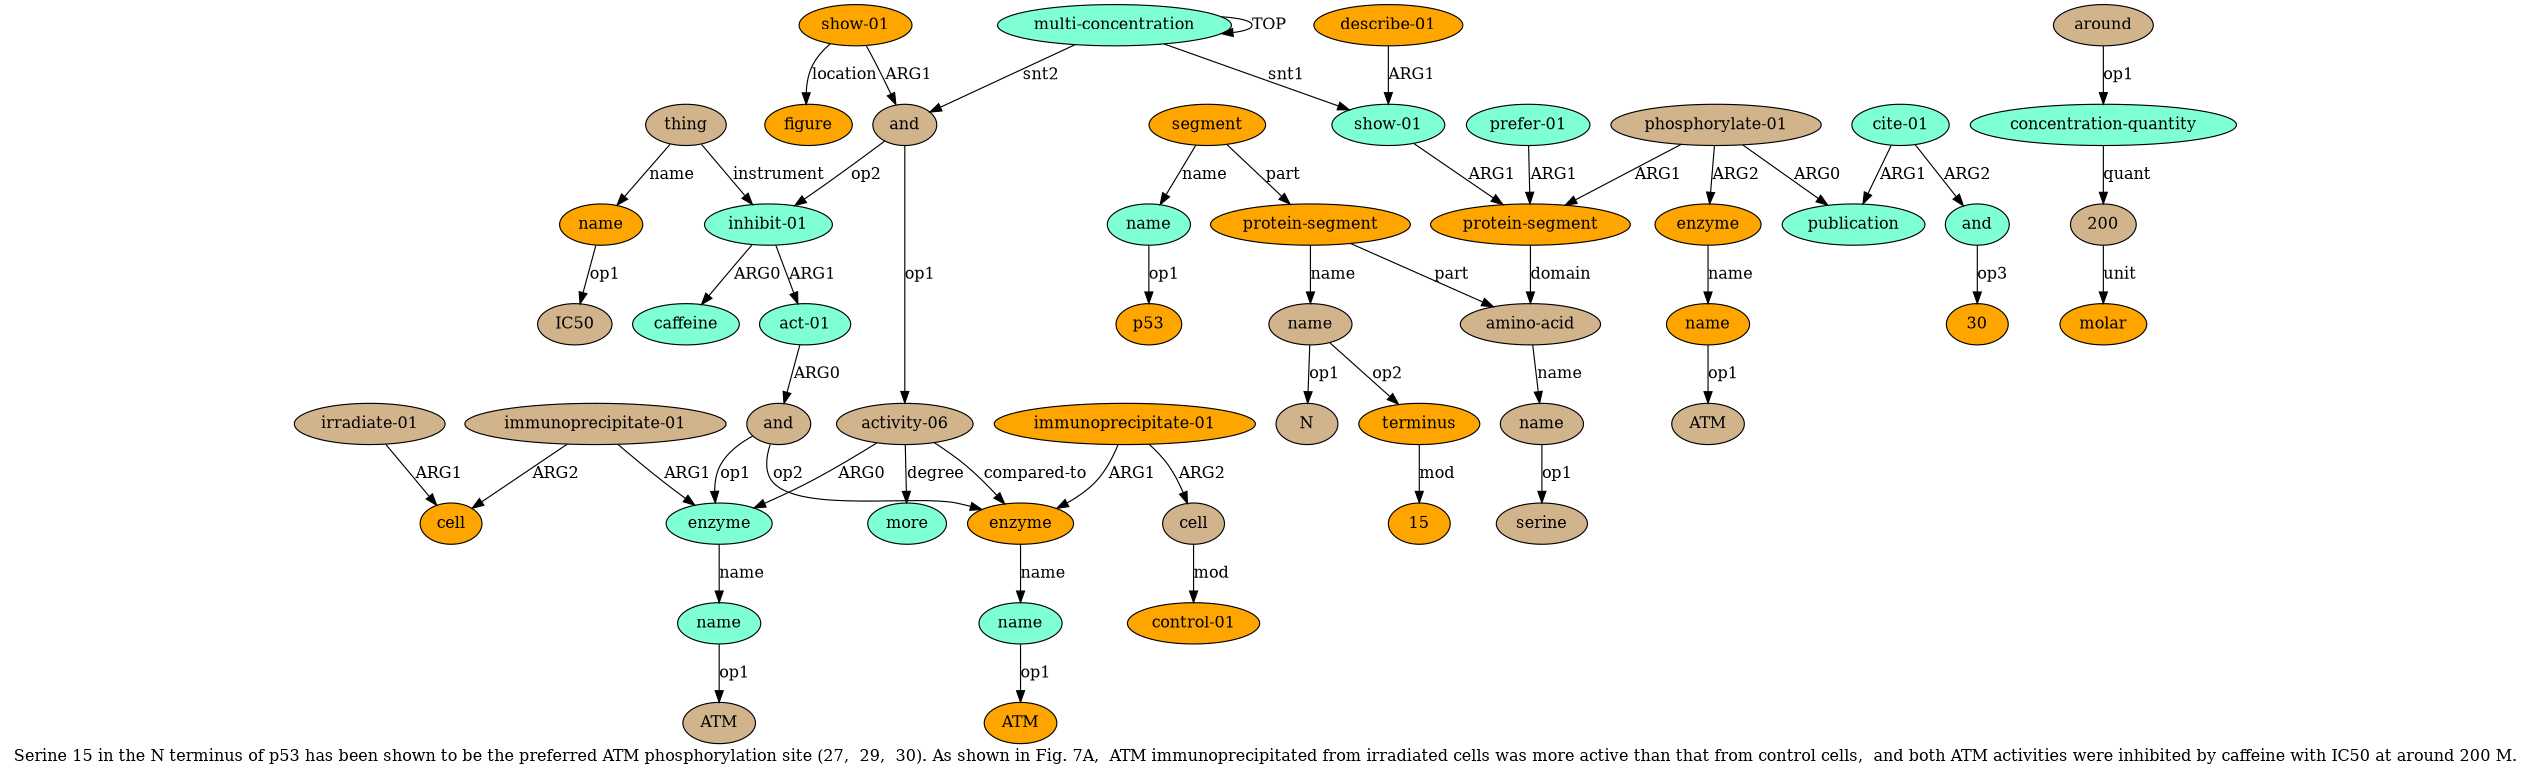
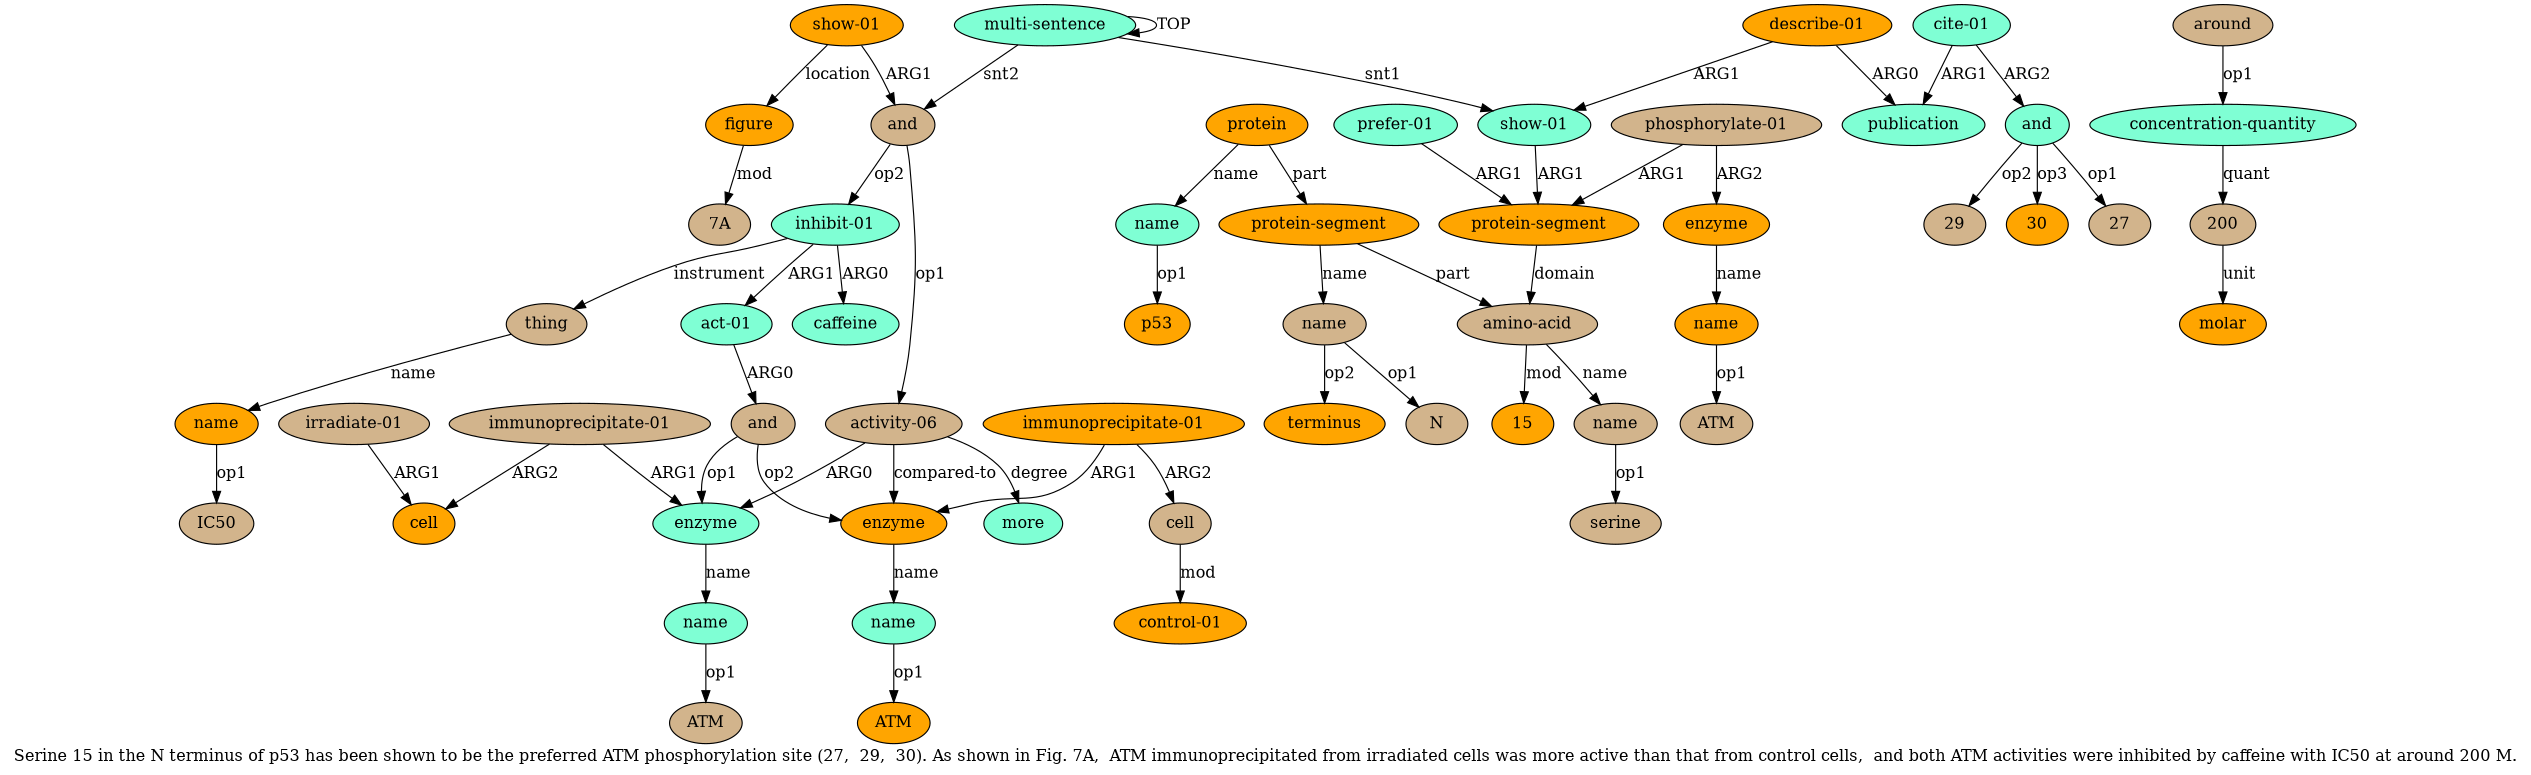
node "multi-concentration": label "multi-concentration" -> "multi-sentence"
node "segment": label "segment" -> "protein"
edge "thing" -> "inhibit-01": reversed
edge "phosphorylate-01" -> "publication": now "describe-01" -> "publication"
node "7A": added
node "29": added
node "27": added
edge "terminus" -> "15": now "amino-acid" -> "15"
